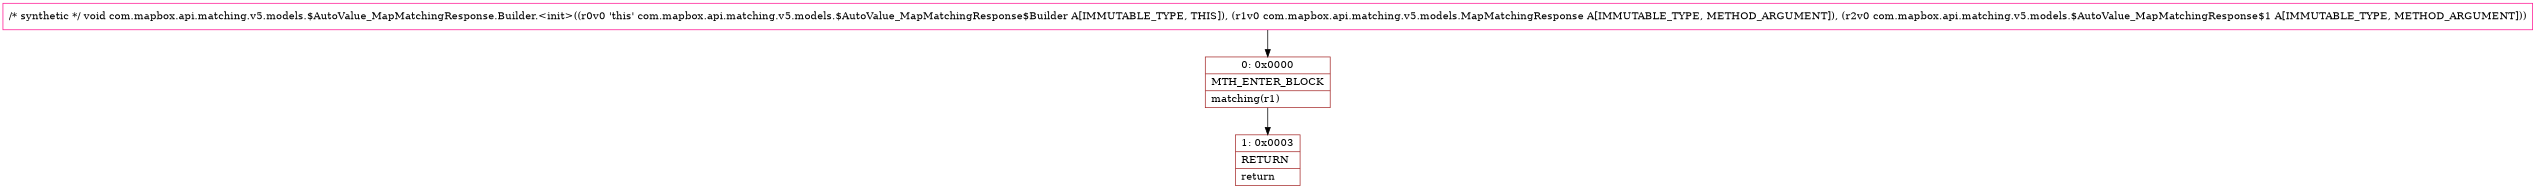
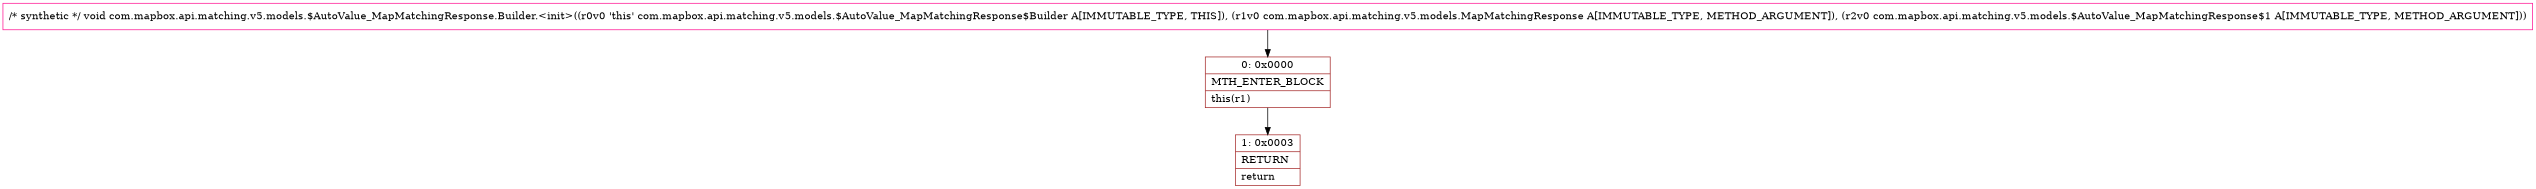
node "0: 0x0000": text "matching(r1)" -> "this(r1)"
